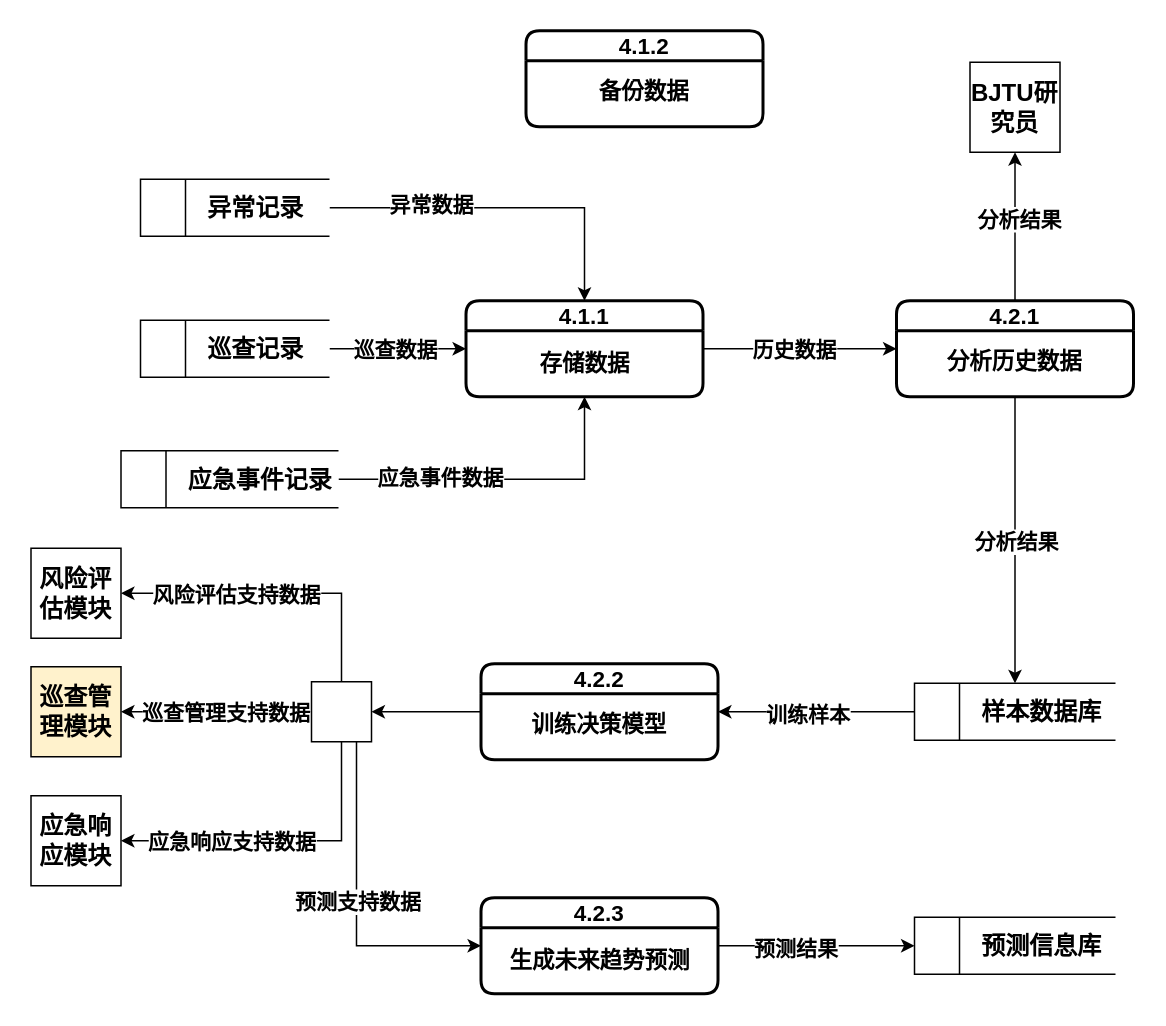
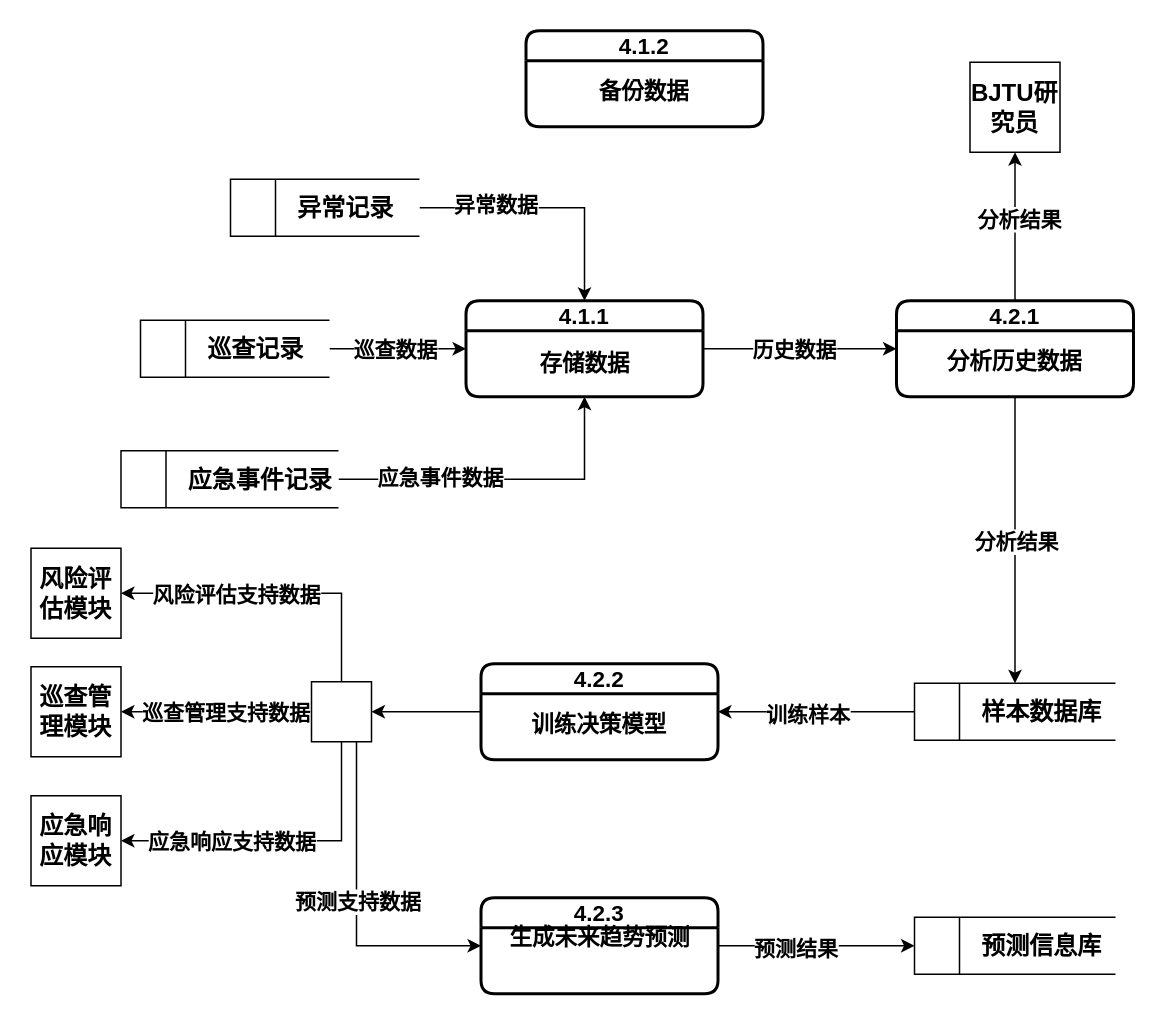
node "异常记录": moved (235, 208) -> (325, 208)
node "巡查管理模块": fillcolor #fff2cc -> #ffffff
node "生成未来趋势预测": moved (599, 959) -> (599, 937)
